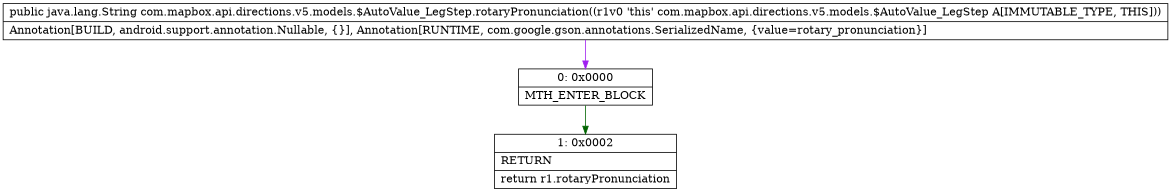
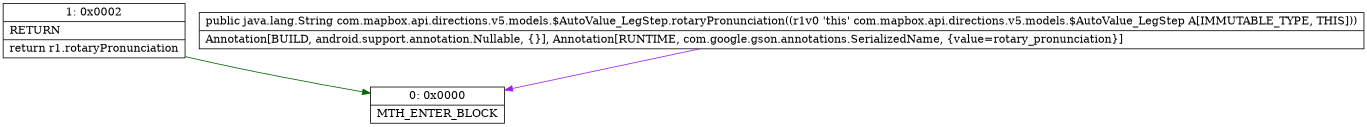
edge "0: 0x0000" -> "1: 0x0002": reversed
